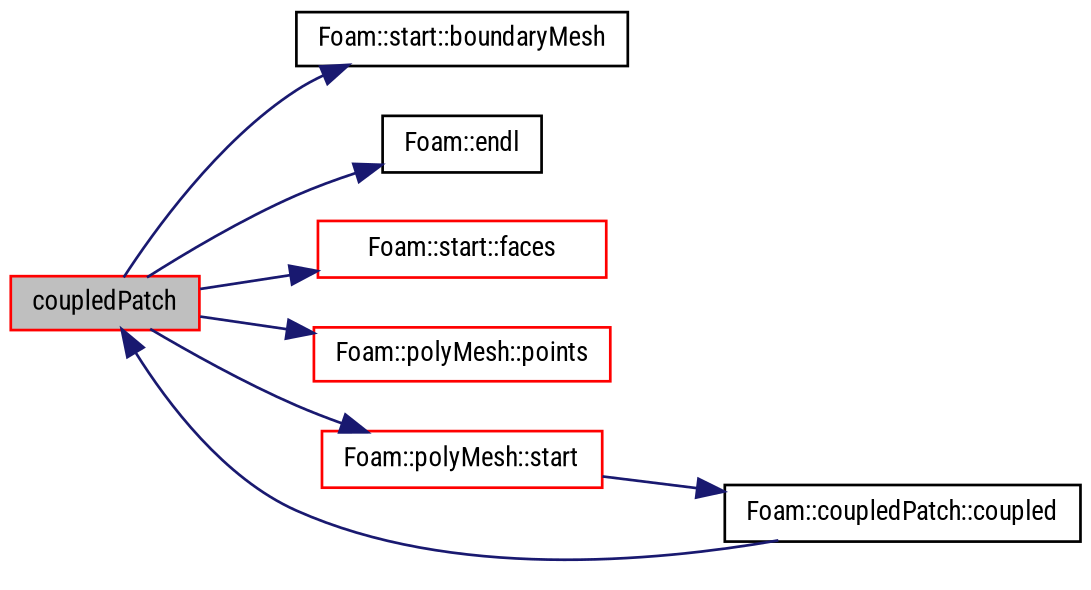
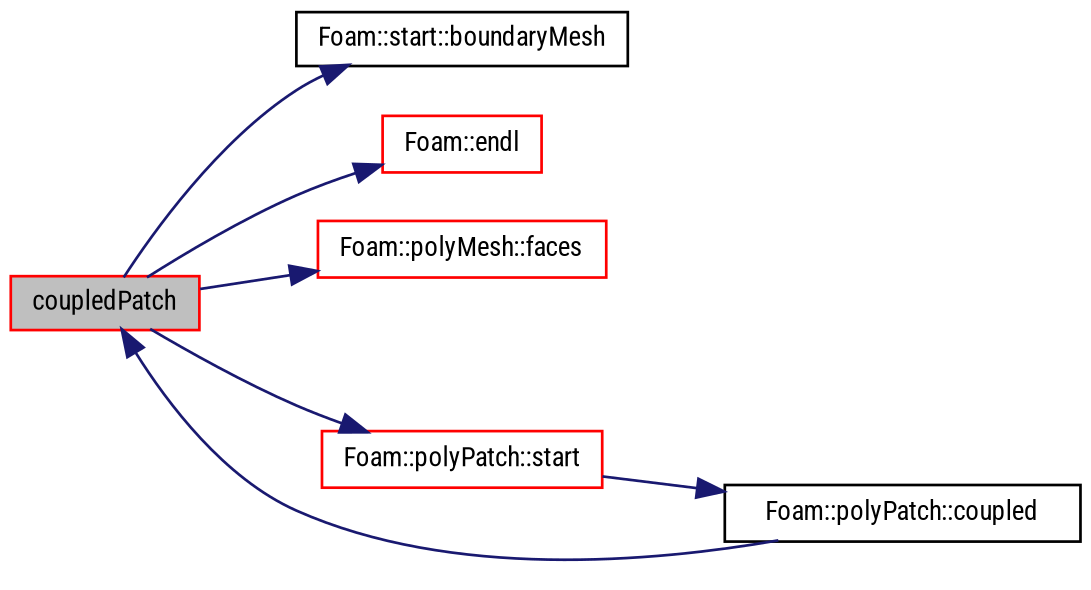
node "Foam::endl": color black -> red
node "Foam::start::faces": label "Foam::start::faces" -> "Foam::polyMesh::faces"
node "Foam::polyMesh::points": removed
node "Foam::polyMesh::start": label "Foam::polyMesh::start" -> "Foam::polyPatch::start"
node "Foam::coupledPatch::coupled": label "Foam::coupledPatch::coupled" -> "Foam::polyPatch::coupled"
